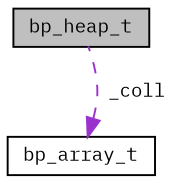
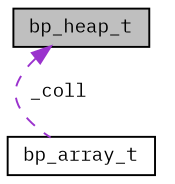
edge "bp_heap_t" -> "bp_array_t": reversed
